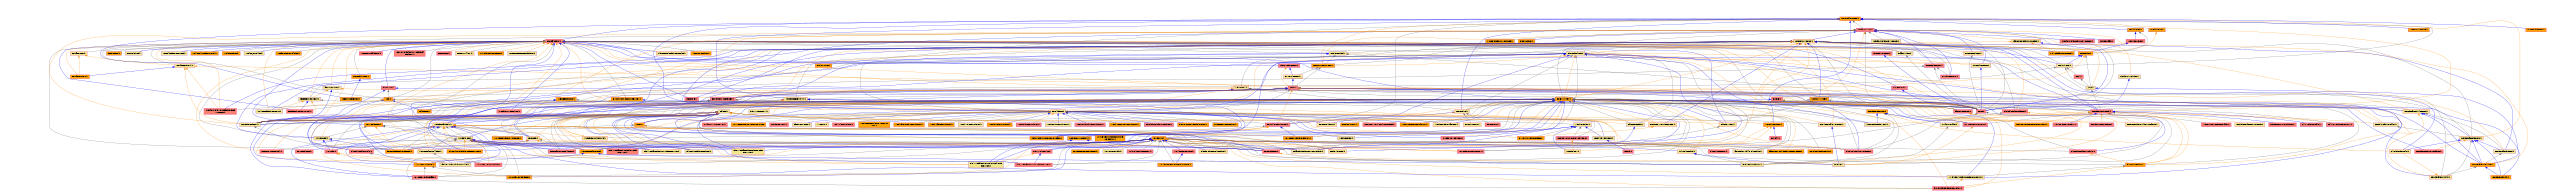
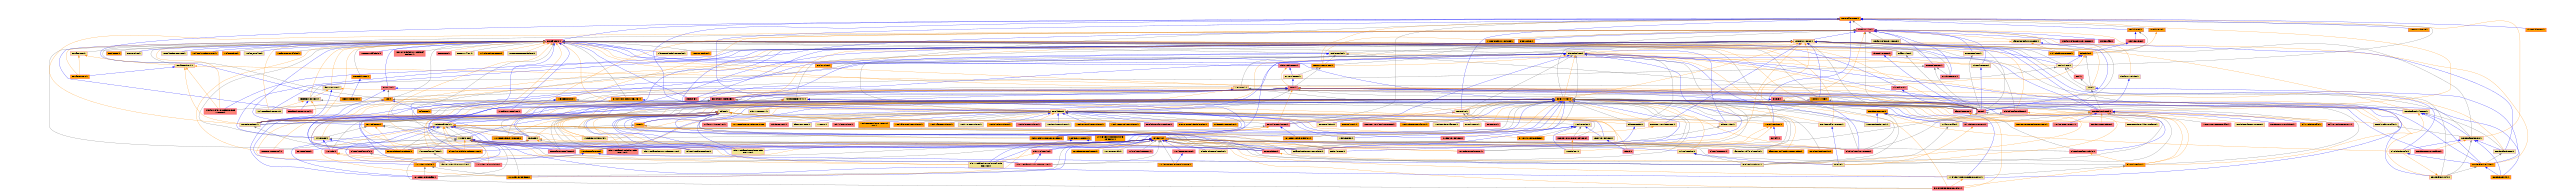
node "MeshSmoothingBrushOps.h": fillcolor salmon -> orange
node "SkinWeightProfile.h": fillcolor salmon -> orange
edge "RenderGraphBuilder.h" -> "RenderGraphEvent.h": now "RenderGraphBuilder.h" -> "PixelShaderUtils.h"
